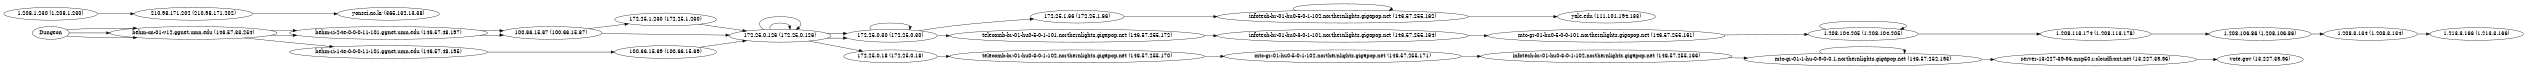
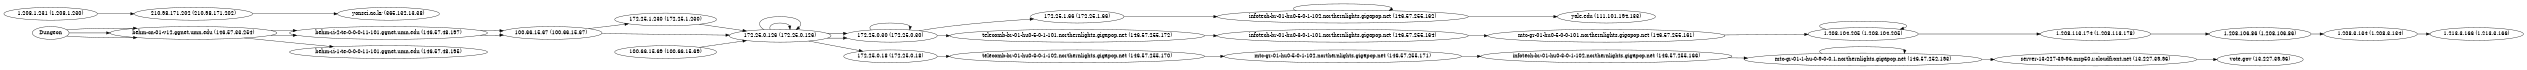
node "1.208.1.230 (1.208.1.230)": label "1.208.1.230 (1.208.1.230)" -> "1.208.1.231 (1.208.1.230)"
edge "behm-ri-1-te-0-0-0-11-101.ggnet.umn.edu (146.57.48.195)" -> "100.66.15.69 (100.66.15.69)": removed
